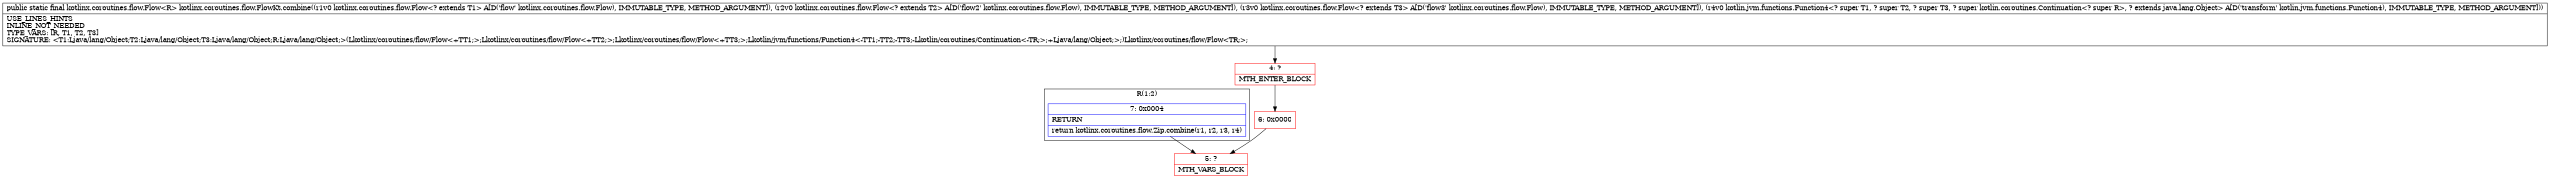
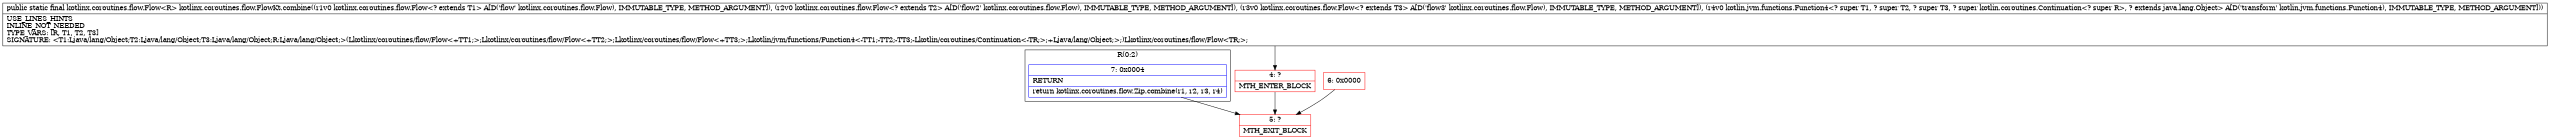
cluster "R(1:2)": label "R(1:2)" -> "R(0:2)"
edge "4: ?" -> "6: 0x0000": now "4: ?" -> "5: ?"
node "5: ?": text "MTH_VARS_BLOCK" -> "MTH_EXIT_BLOCK"
